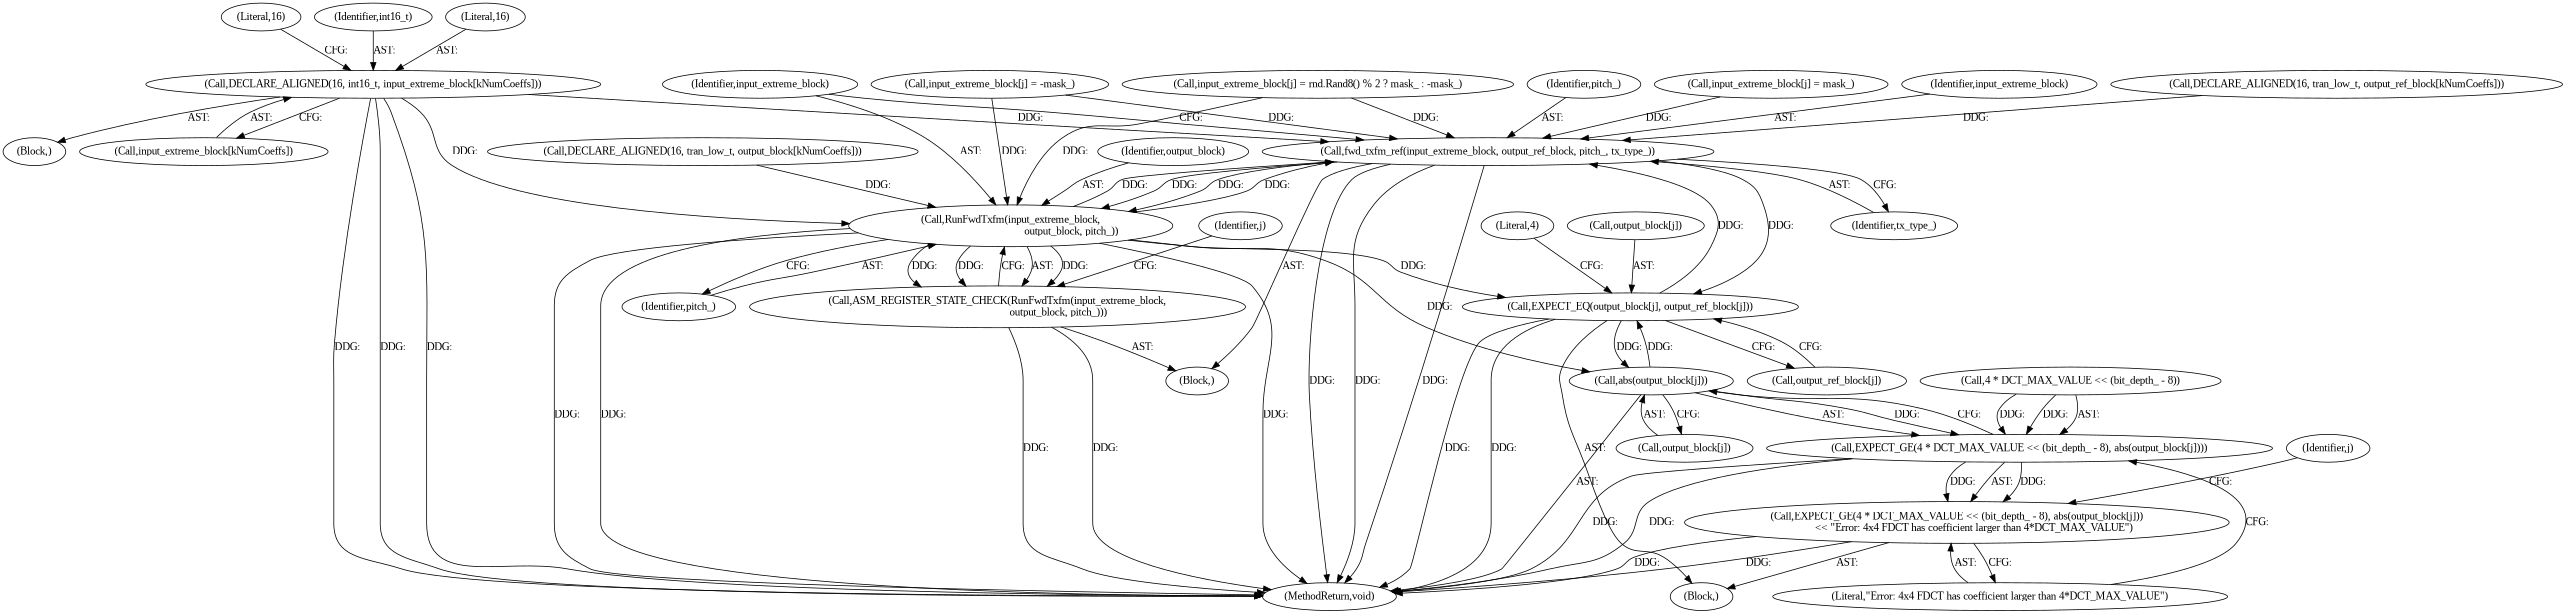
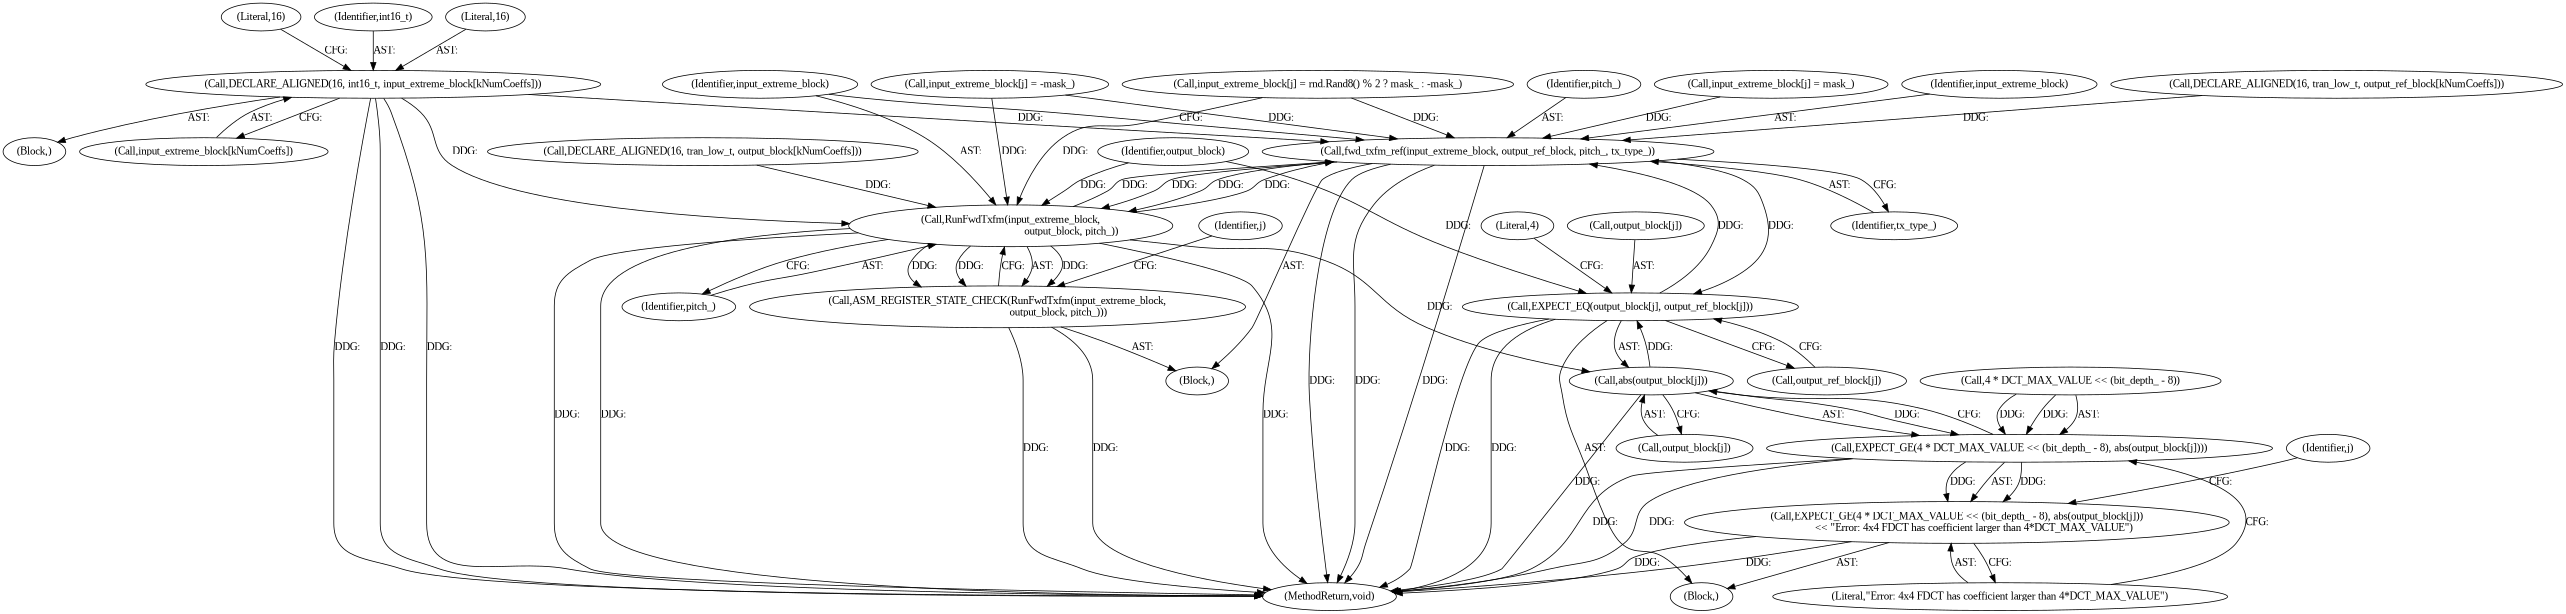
edge "(Identifier,output_block)" -> "(Call,RunFwdTxfm(input_extreme_block, output_block, pitch_))": label "AST: " -> "DDG: "
edge "(Call,RunFwdTxfm(input_extreme_block, output_block, pitch_))" -> "(Call,EXPECT_EQ(output_block[j], output_ref_block[j]))": now "(Identifier,output_block)" -> "(Call,EXPECT_EQ(output_block[j], output_ref_block[j]))"
edge "(Call,EXPECT_EQ(output_block[j], output_ref_block[j]))" -> "(Call,abs(output_block[j]))": label "DDG: " -> "AST: "
edge "(Call,abs(output_block[j]))" -> "(MethodReturn,void)": label "AST: " -> "DDG: "
